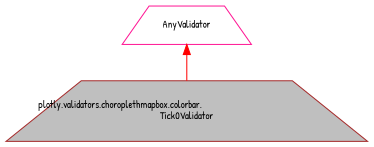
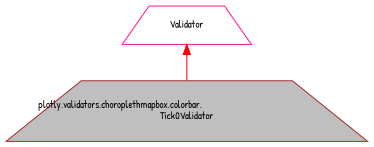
node "AnyValidator": label "AnyValidator" -> "Validator"
